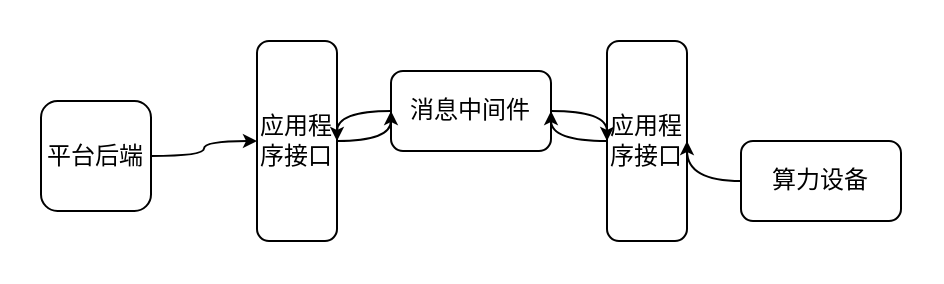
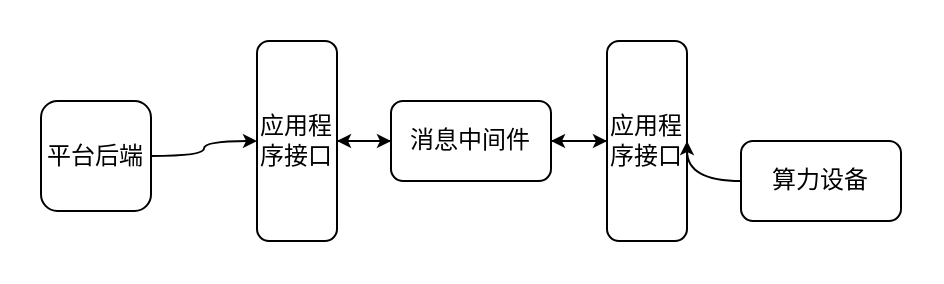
node "消息中间件": moved (471, 111) -> (471, 141)
